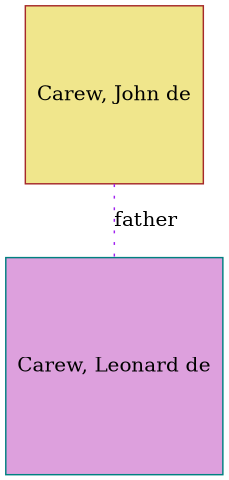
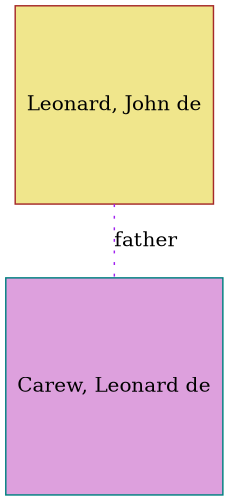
node "Carew, John de": label "Carew, John de" -> "Leonard, John de"
